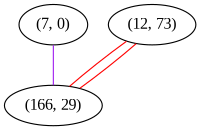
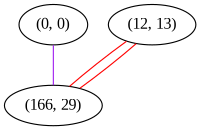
node "(7, 0)": label "(7, 0)" -> "(0, 0)"
node "(12, 73)": label "(12, 73)" -> "(12, 13)"
